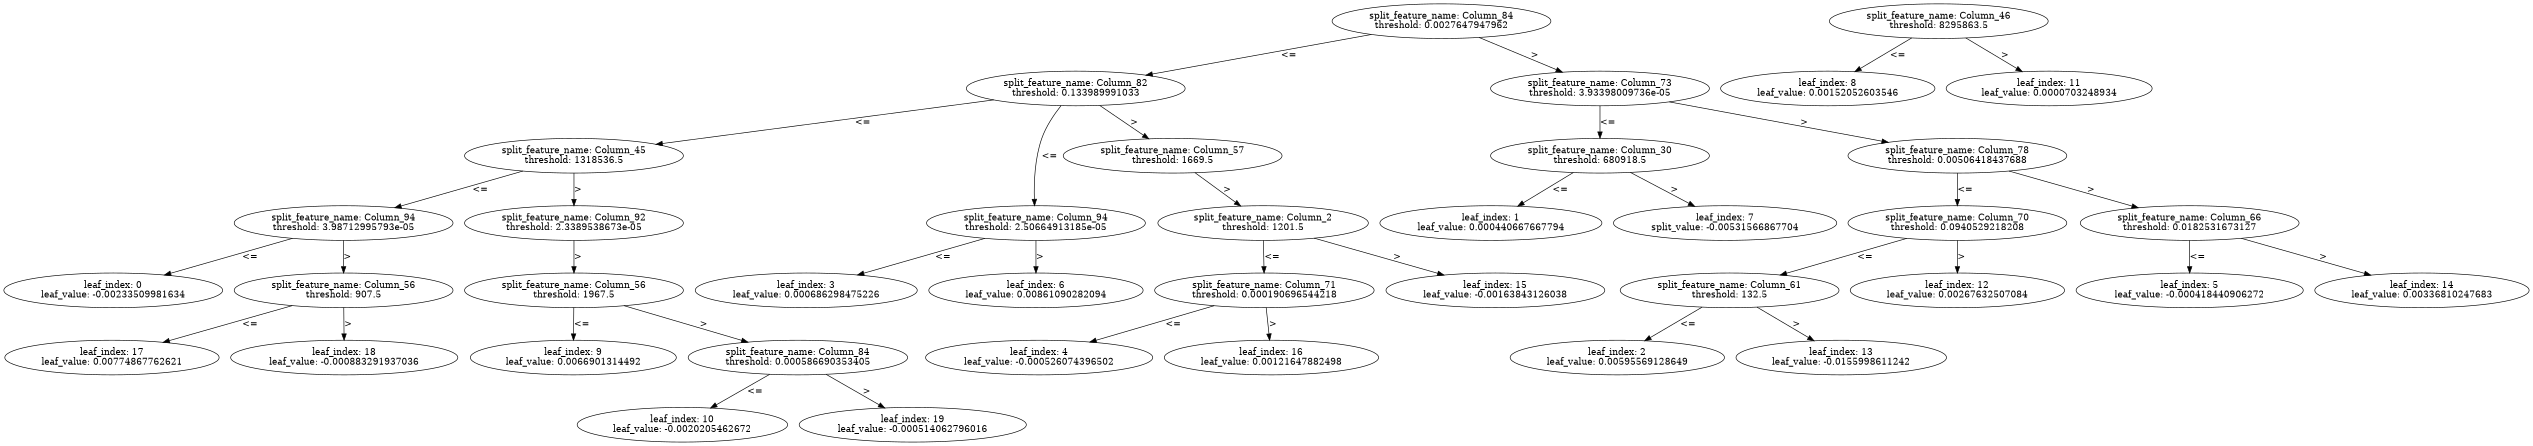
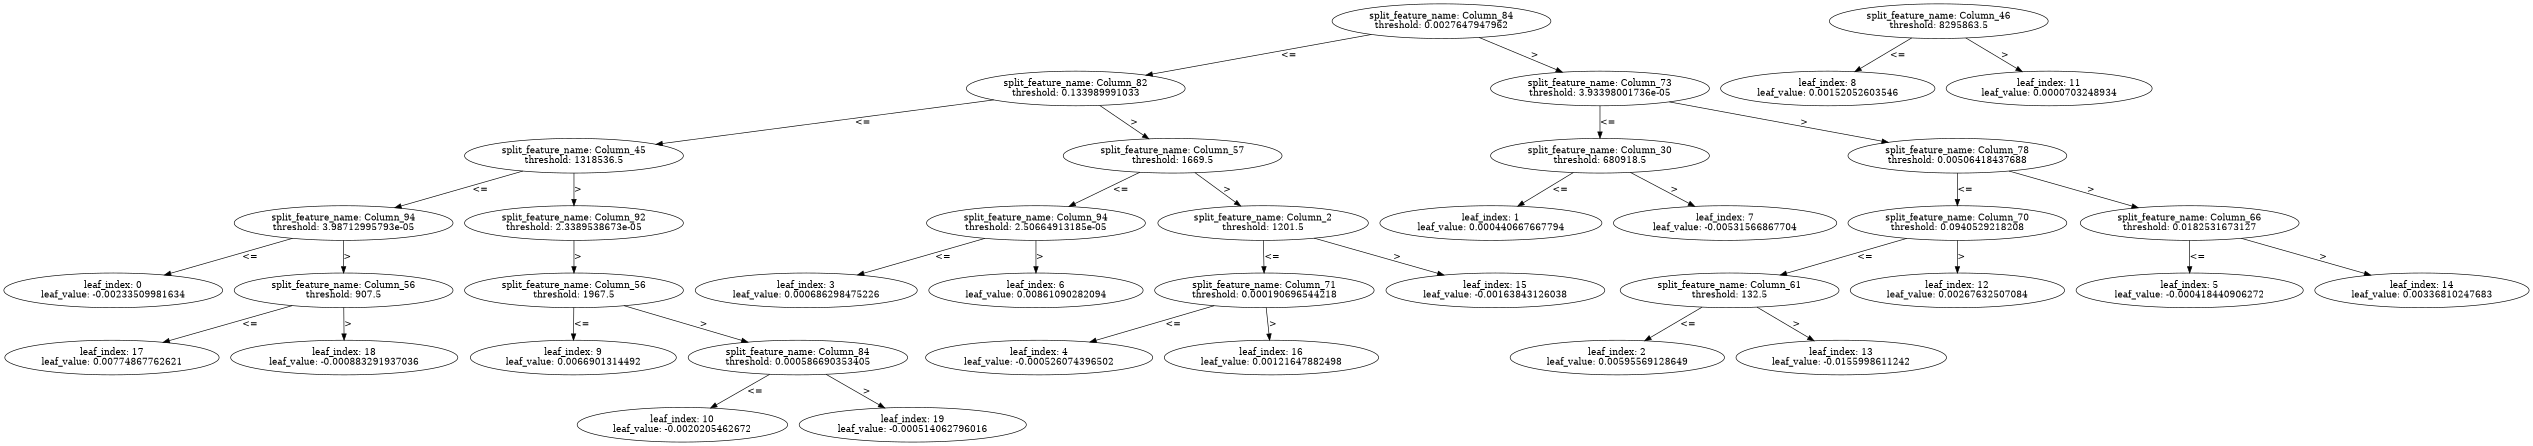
node "split_feature_name: Column_73 threshold: 3.93398009736e-05": label "split_feature_name: Column_73 threshold: 3.93398009736e-05" -> "split_feature_name: Column_73 threshold: 3.93398001736e-05"
edge "split_feature_name: Column_82 threshold: 0.133989991033" -> "split_feature_name: Column_94 threshold: 2.50664913185e-05": now "split_feature_name: Column_57 threshold: 1669.5" -> "split_feature_name: Column_94 threshold: 2.50664913185e-05"
node "leaf_index: 7 split_value: -0.00531566867704": label "leaf_index: 7 split_value: -0.00531566867704" -> "leaf_index: 7 leaf_value: -0.00531566867704"
